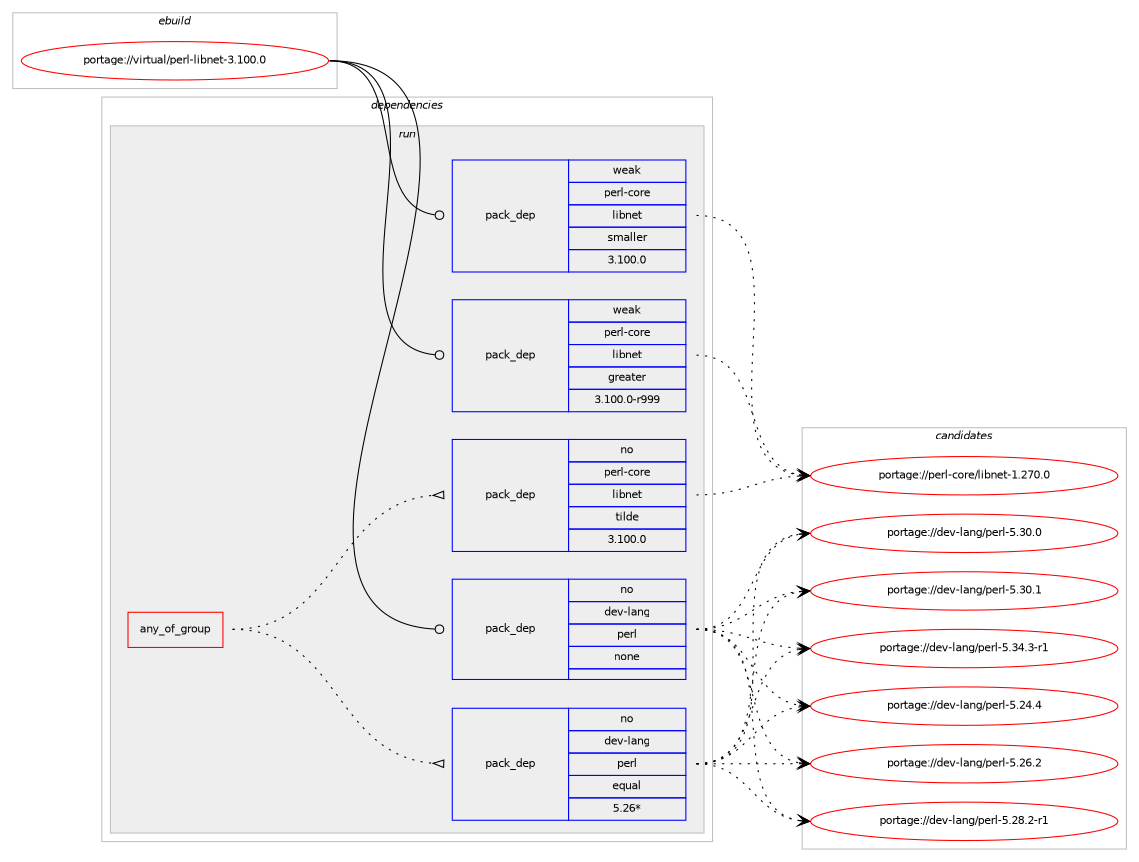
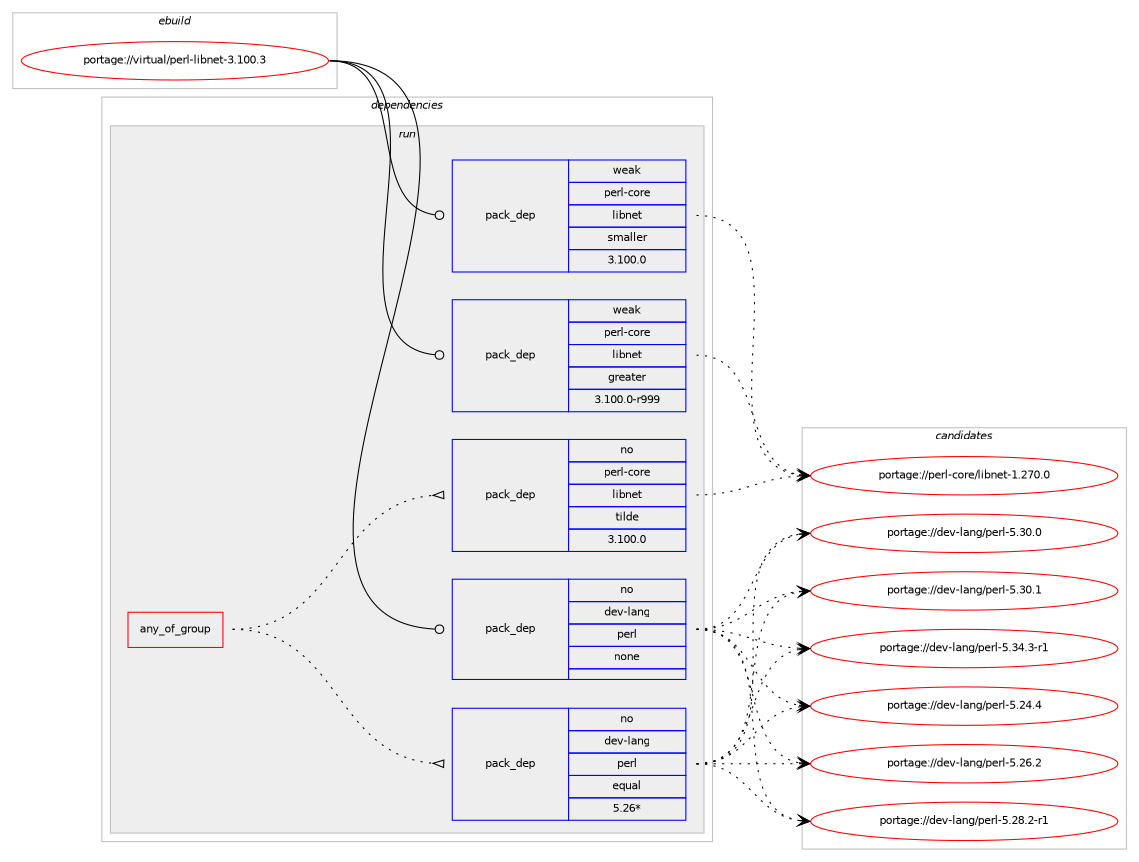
node "portage://virtual/perl-libnet-3.100.0": label "portage://virtual/perl-libnet-3.100.0" -> "portage://virtual/perl-libnet-3.100.3"
